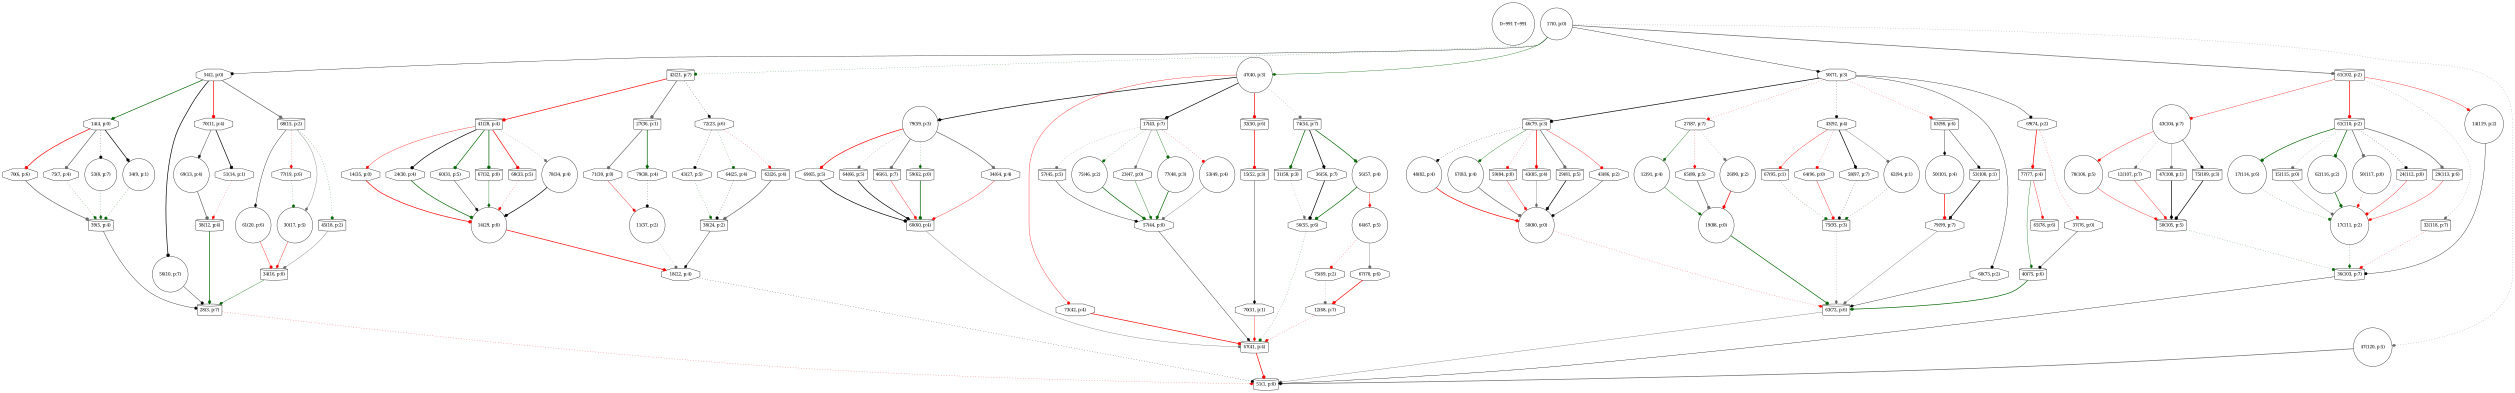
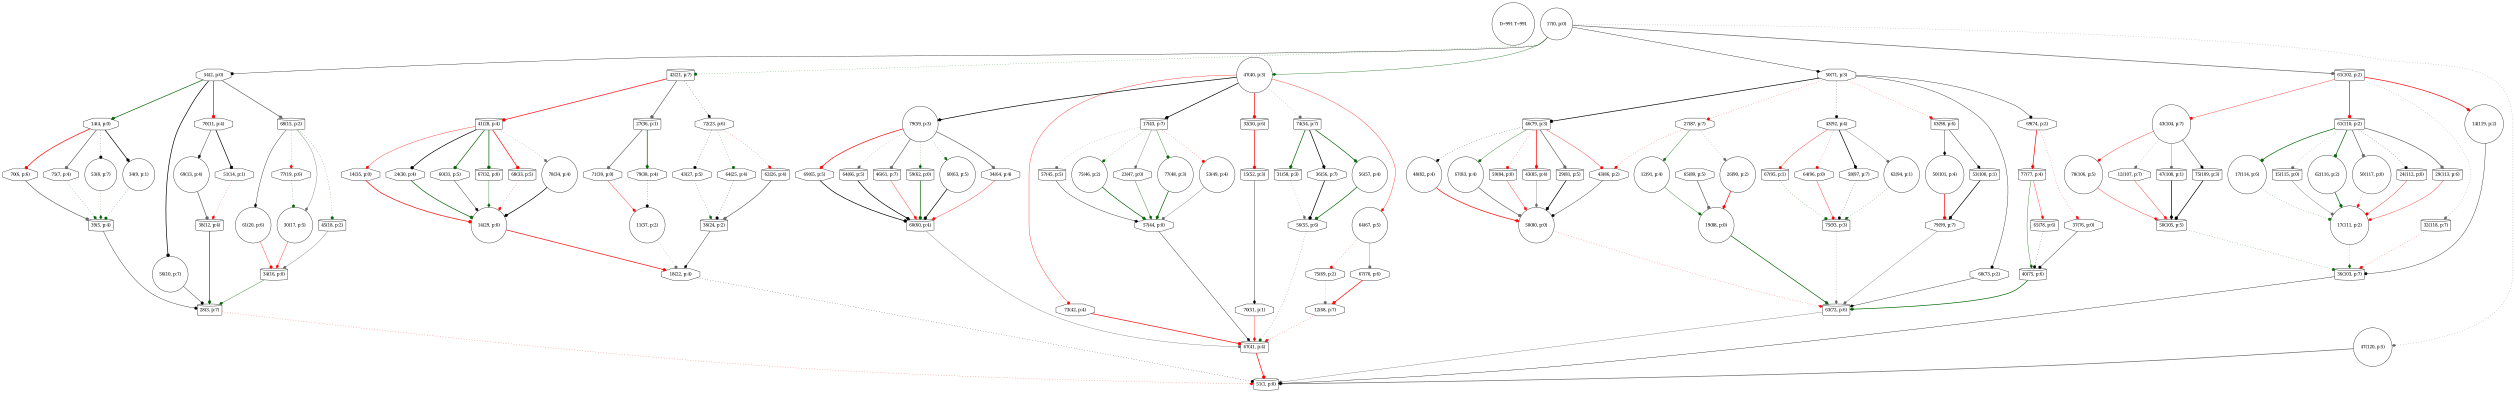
edge "61(102, p:2)" -> "14(119, p:2)": style solid -> bold
edge "27(87, p:7)" -> "65(89, p:5)": now "27(87, p:7)" -> "43(86, p:2)"
node "60(63, p:5)": added
edge "56(57, p:4)" -> "64(67, p:5)": now "47(40, p:3)" -> "64(67, p:5)"
edge "65(78, p:6)" -> "40(75, p:6)": added
edge "19(88, p:0)" -> "63(72, p:6)": arrowhead dot -> diamond
